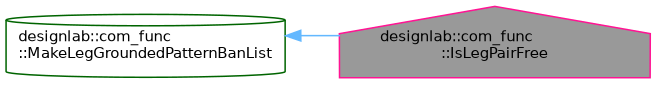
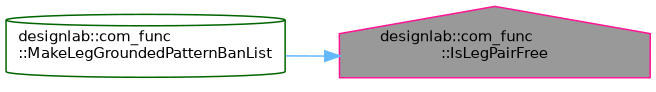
edge "designlab::com_func ::IsLegPairFree" -> "designlab::com_func ::MakeLegGroundedPatternBanList": reversed
